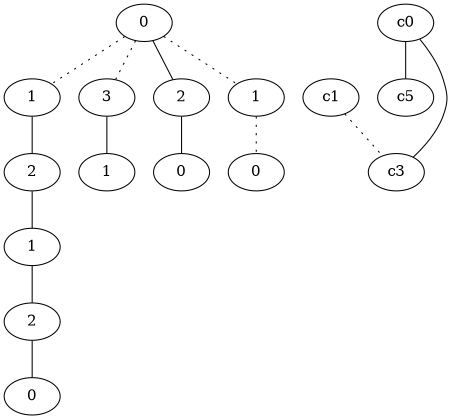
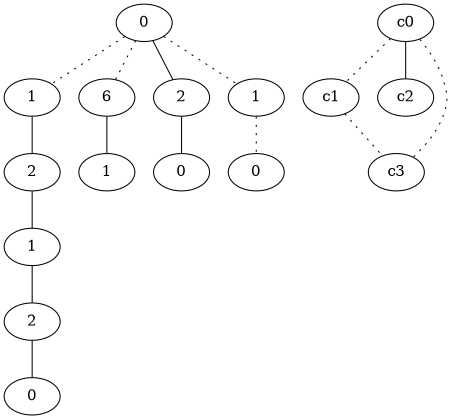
edge "c0" -- "c1": added
node "3": label "3" -> "6"
node "c5": label "c5" -> "c2"
edge "c0" -- "c3": style solid -> dotted
